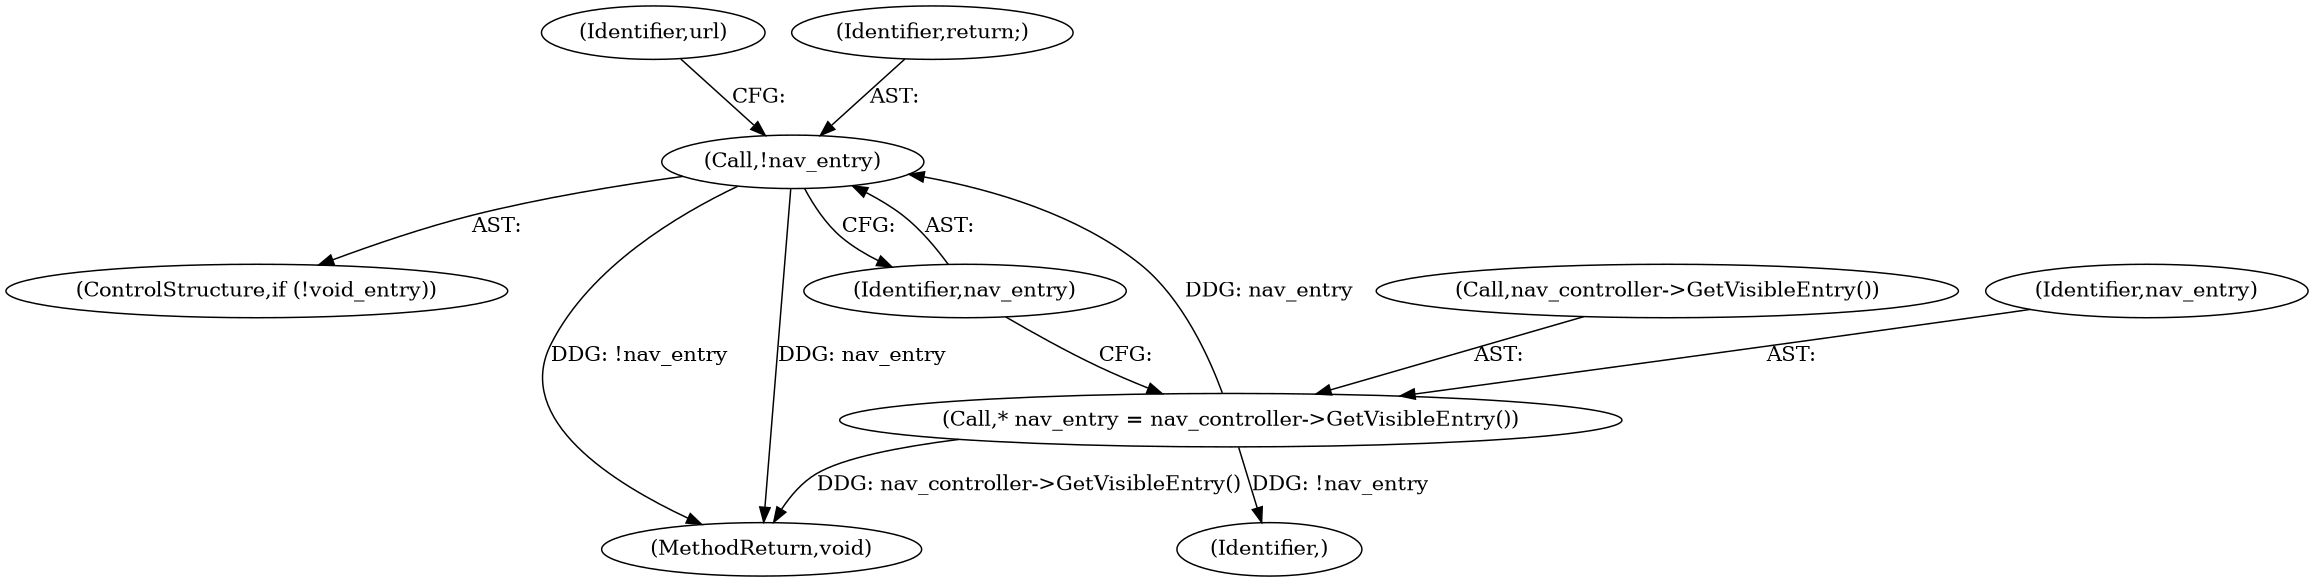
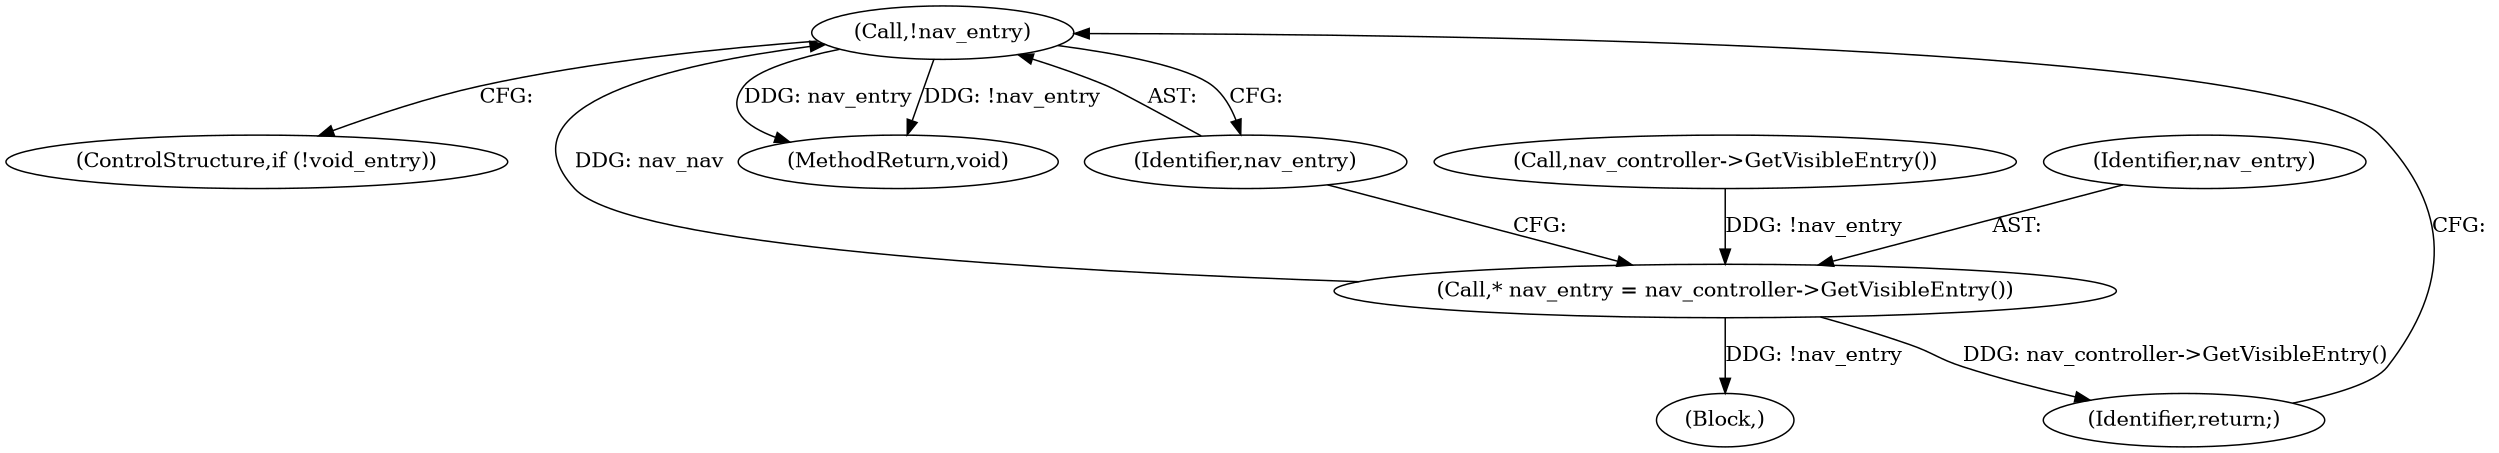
node "(Identifier,url)": removed
edge "(Identifier,return;)" -> "(Call,!nav_entry)": label "AST: " -> "CFG: "
edge "(Call,!nav_entry)" -> "(ControlStructure,if (!void_entry))": label "AST: " -> "CFG: "
edge "(Call,* nav_entry = nav_controller->GetVisibleEntry())" -> "(Call,!nav_entry)": label "DDG: nav_entry" -> "DDG: nav_nav"
edge "(Call,nav_controller->GetVisibleEntry())" -> "(Call,* nav_entry = nav_controller->GetVisibleEntry())": label "AST: " -> "DDG: !nav_entry"
edge "(Call,* nav_entry = nav_controller->GetVisibleEntry())" -> "(MethodReturn,void)": now "(Call,* nav_entry = nav_controller->GetVisibleEntry())" -> "(Identifier,return;)"
node "(Identifier,)": label "(Identifier,)" -> "(Block,)"
